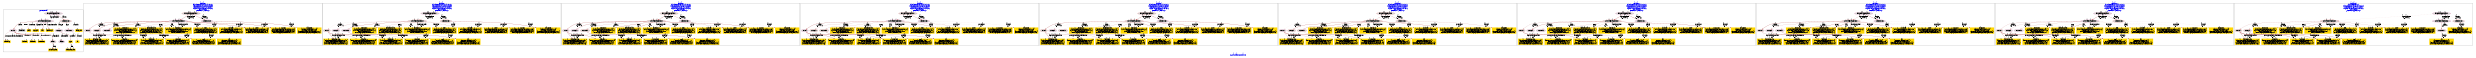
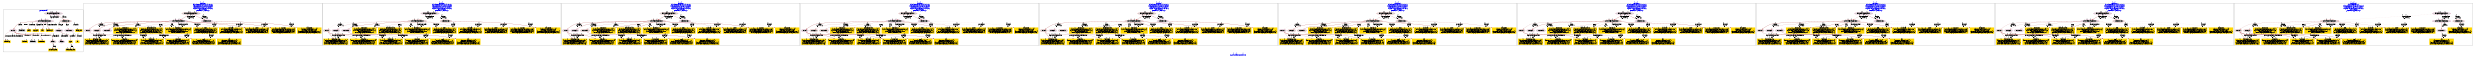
node "deathYear": fillcolor gold -> lightgray
